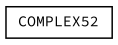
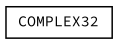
node "COMPLEX52": label "COMPLEX52" -> "COMPLEX32"
